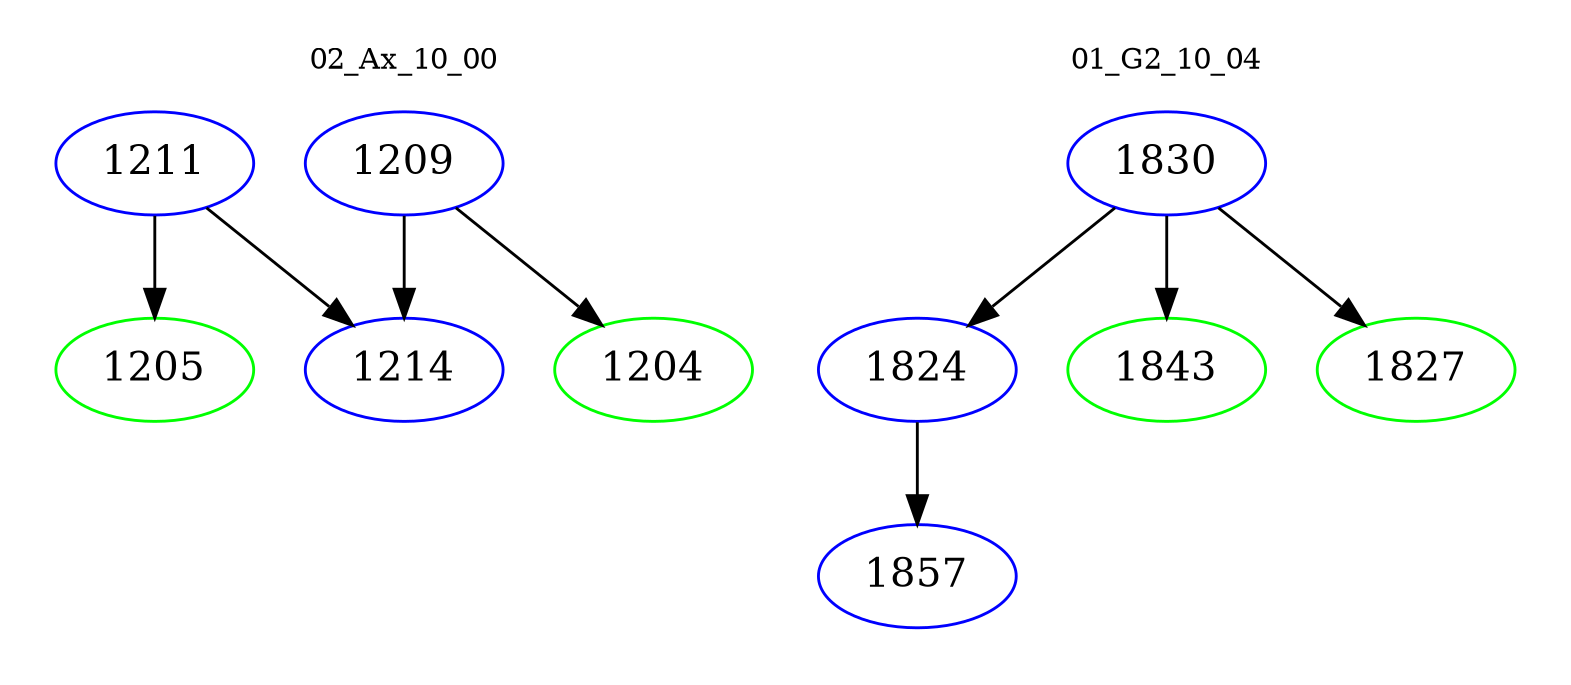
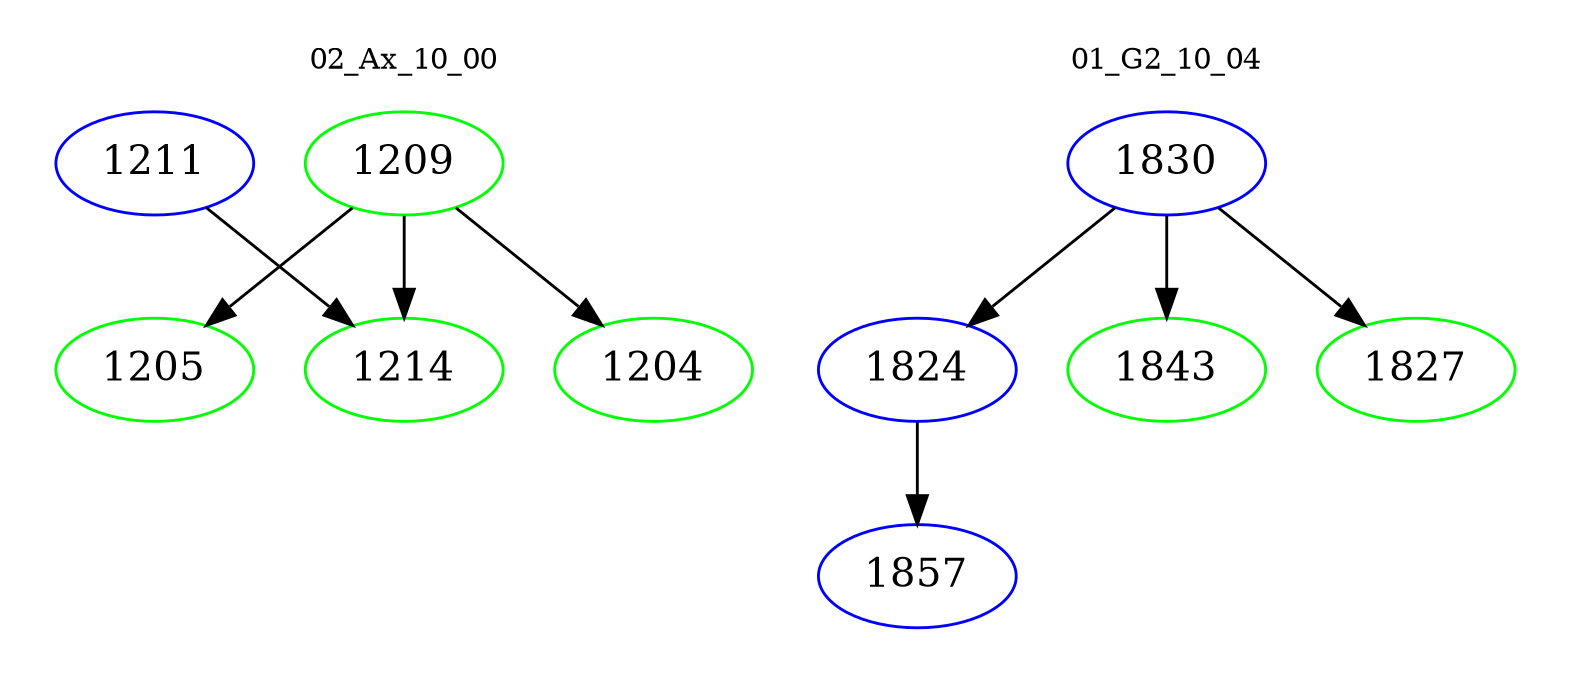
node "1209": color blue -> green
edge "1211" -> "1205": now "1209" -> "1205"
node "1214": color blue -> green
